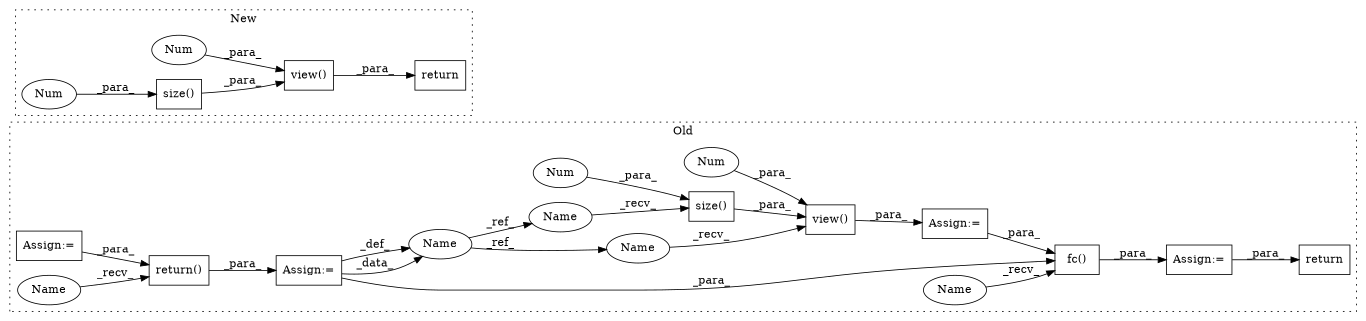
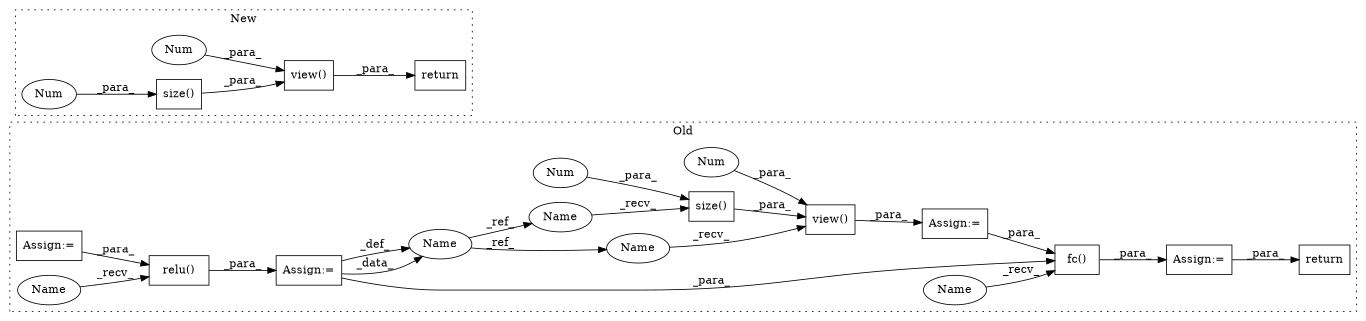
node "return()": label "return()" -> "relu()"
